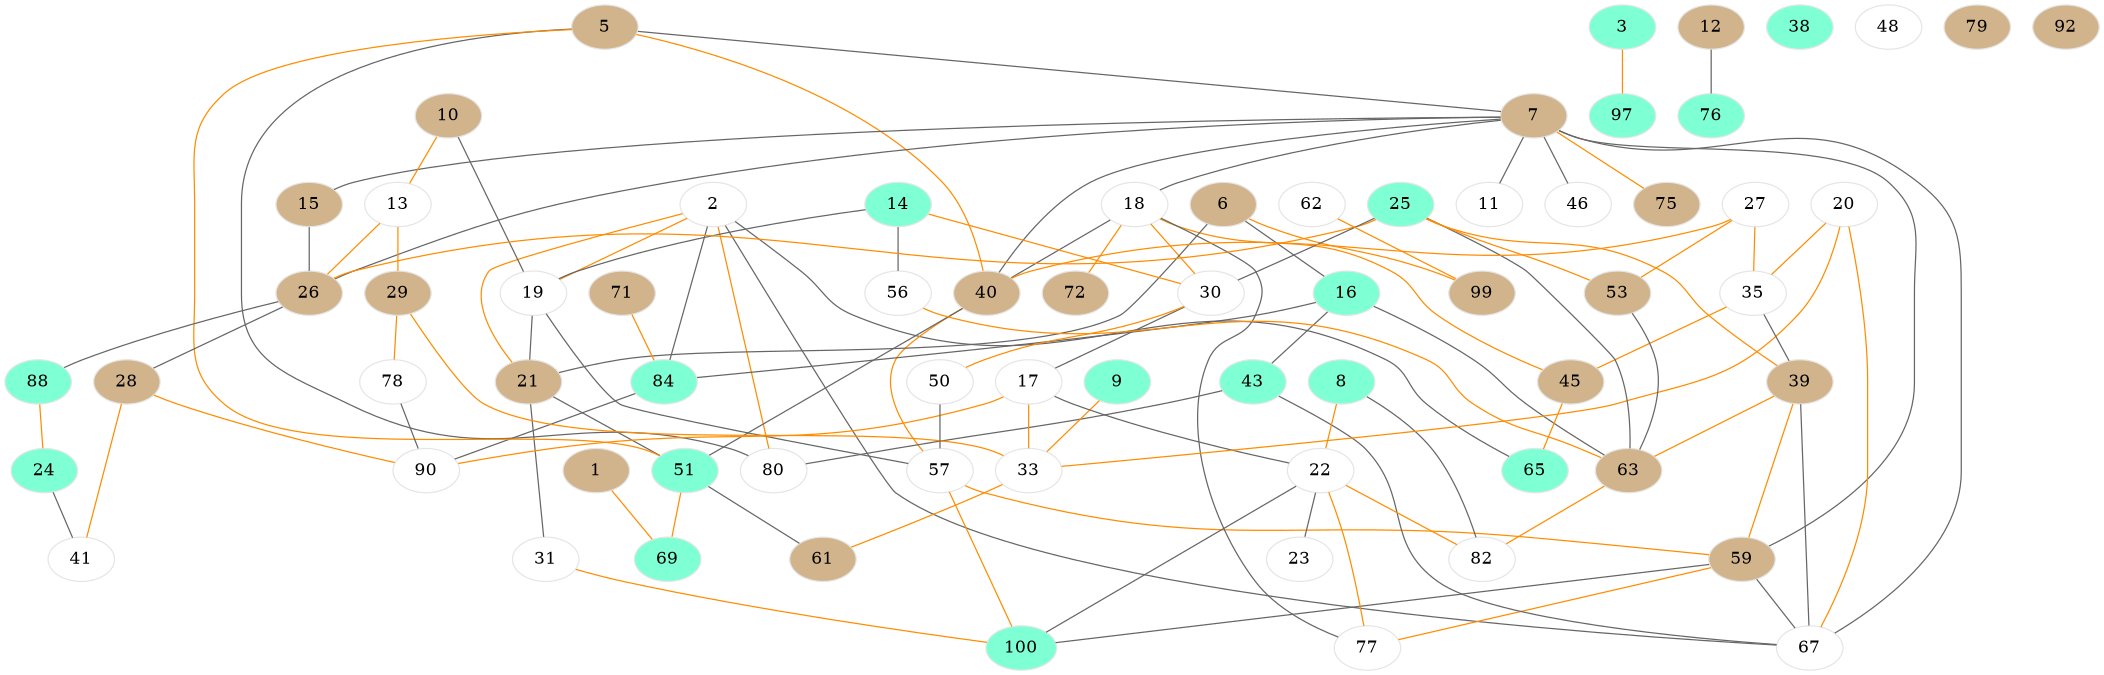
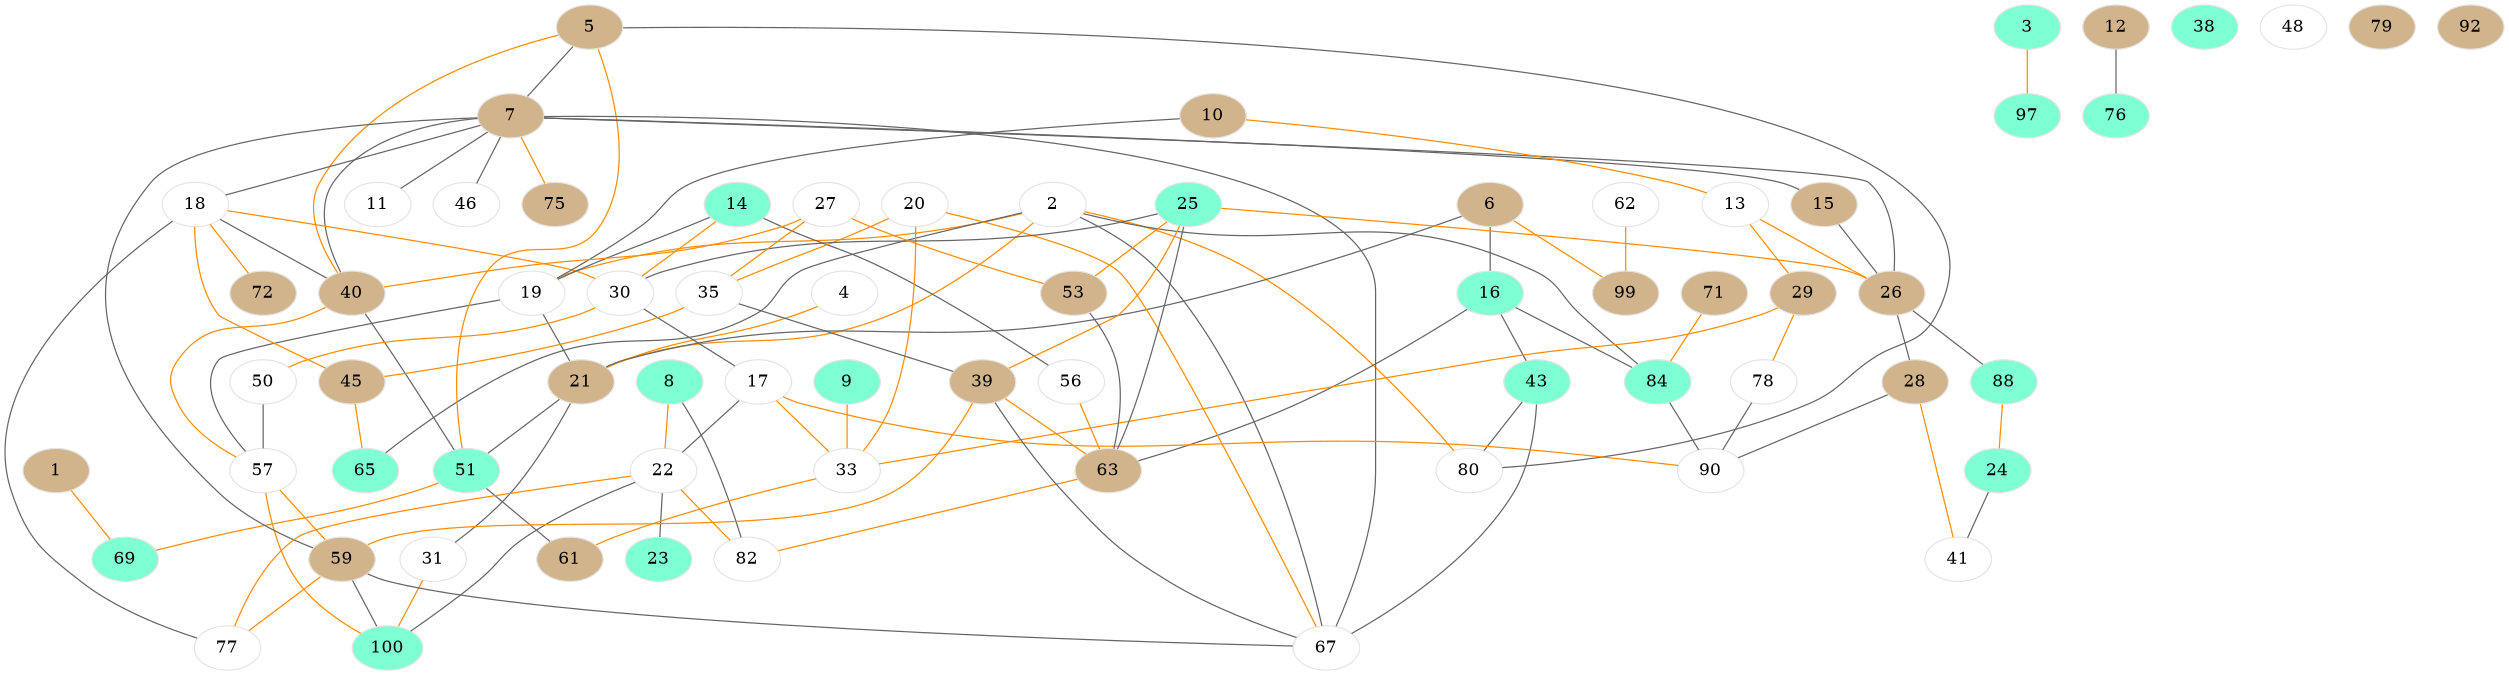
node "4": added
edge "28" -- "90": color darkorange -> gray40
node "23": fillcolor white -> aquamarine
